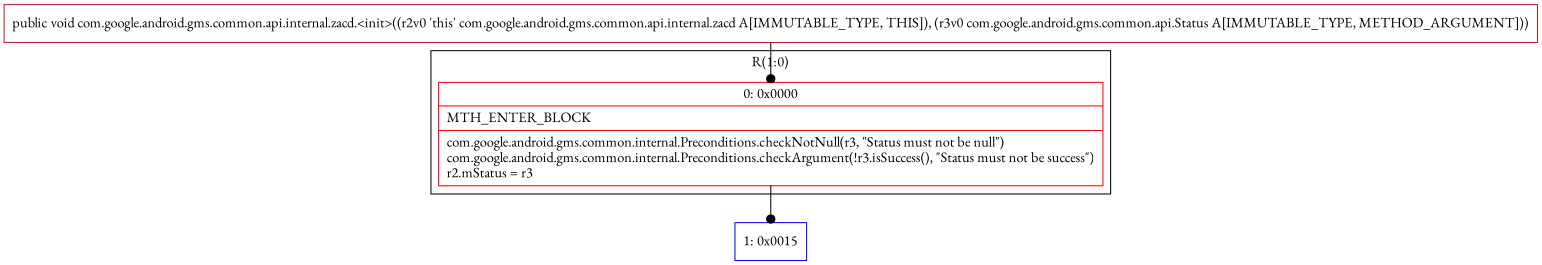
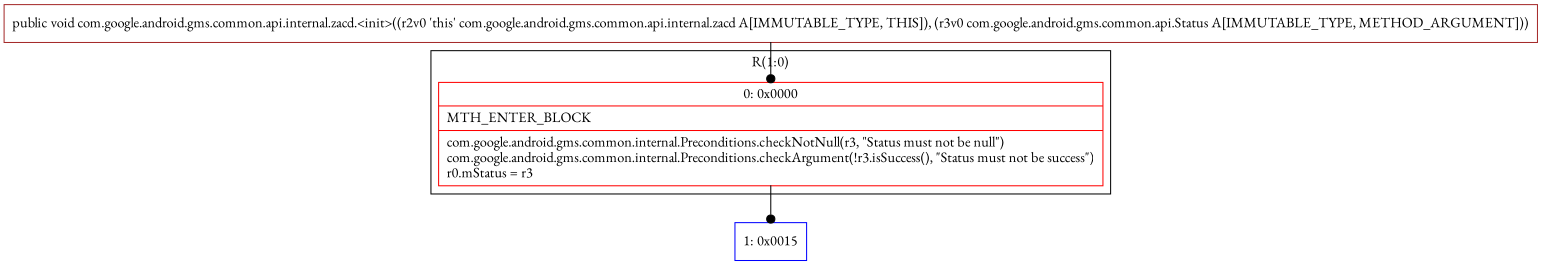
node "0: 0x0000": text "r2.mStatus = r3" -> "r0.mStatus = r3"
